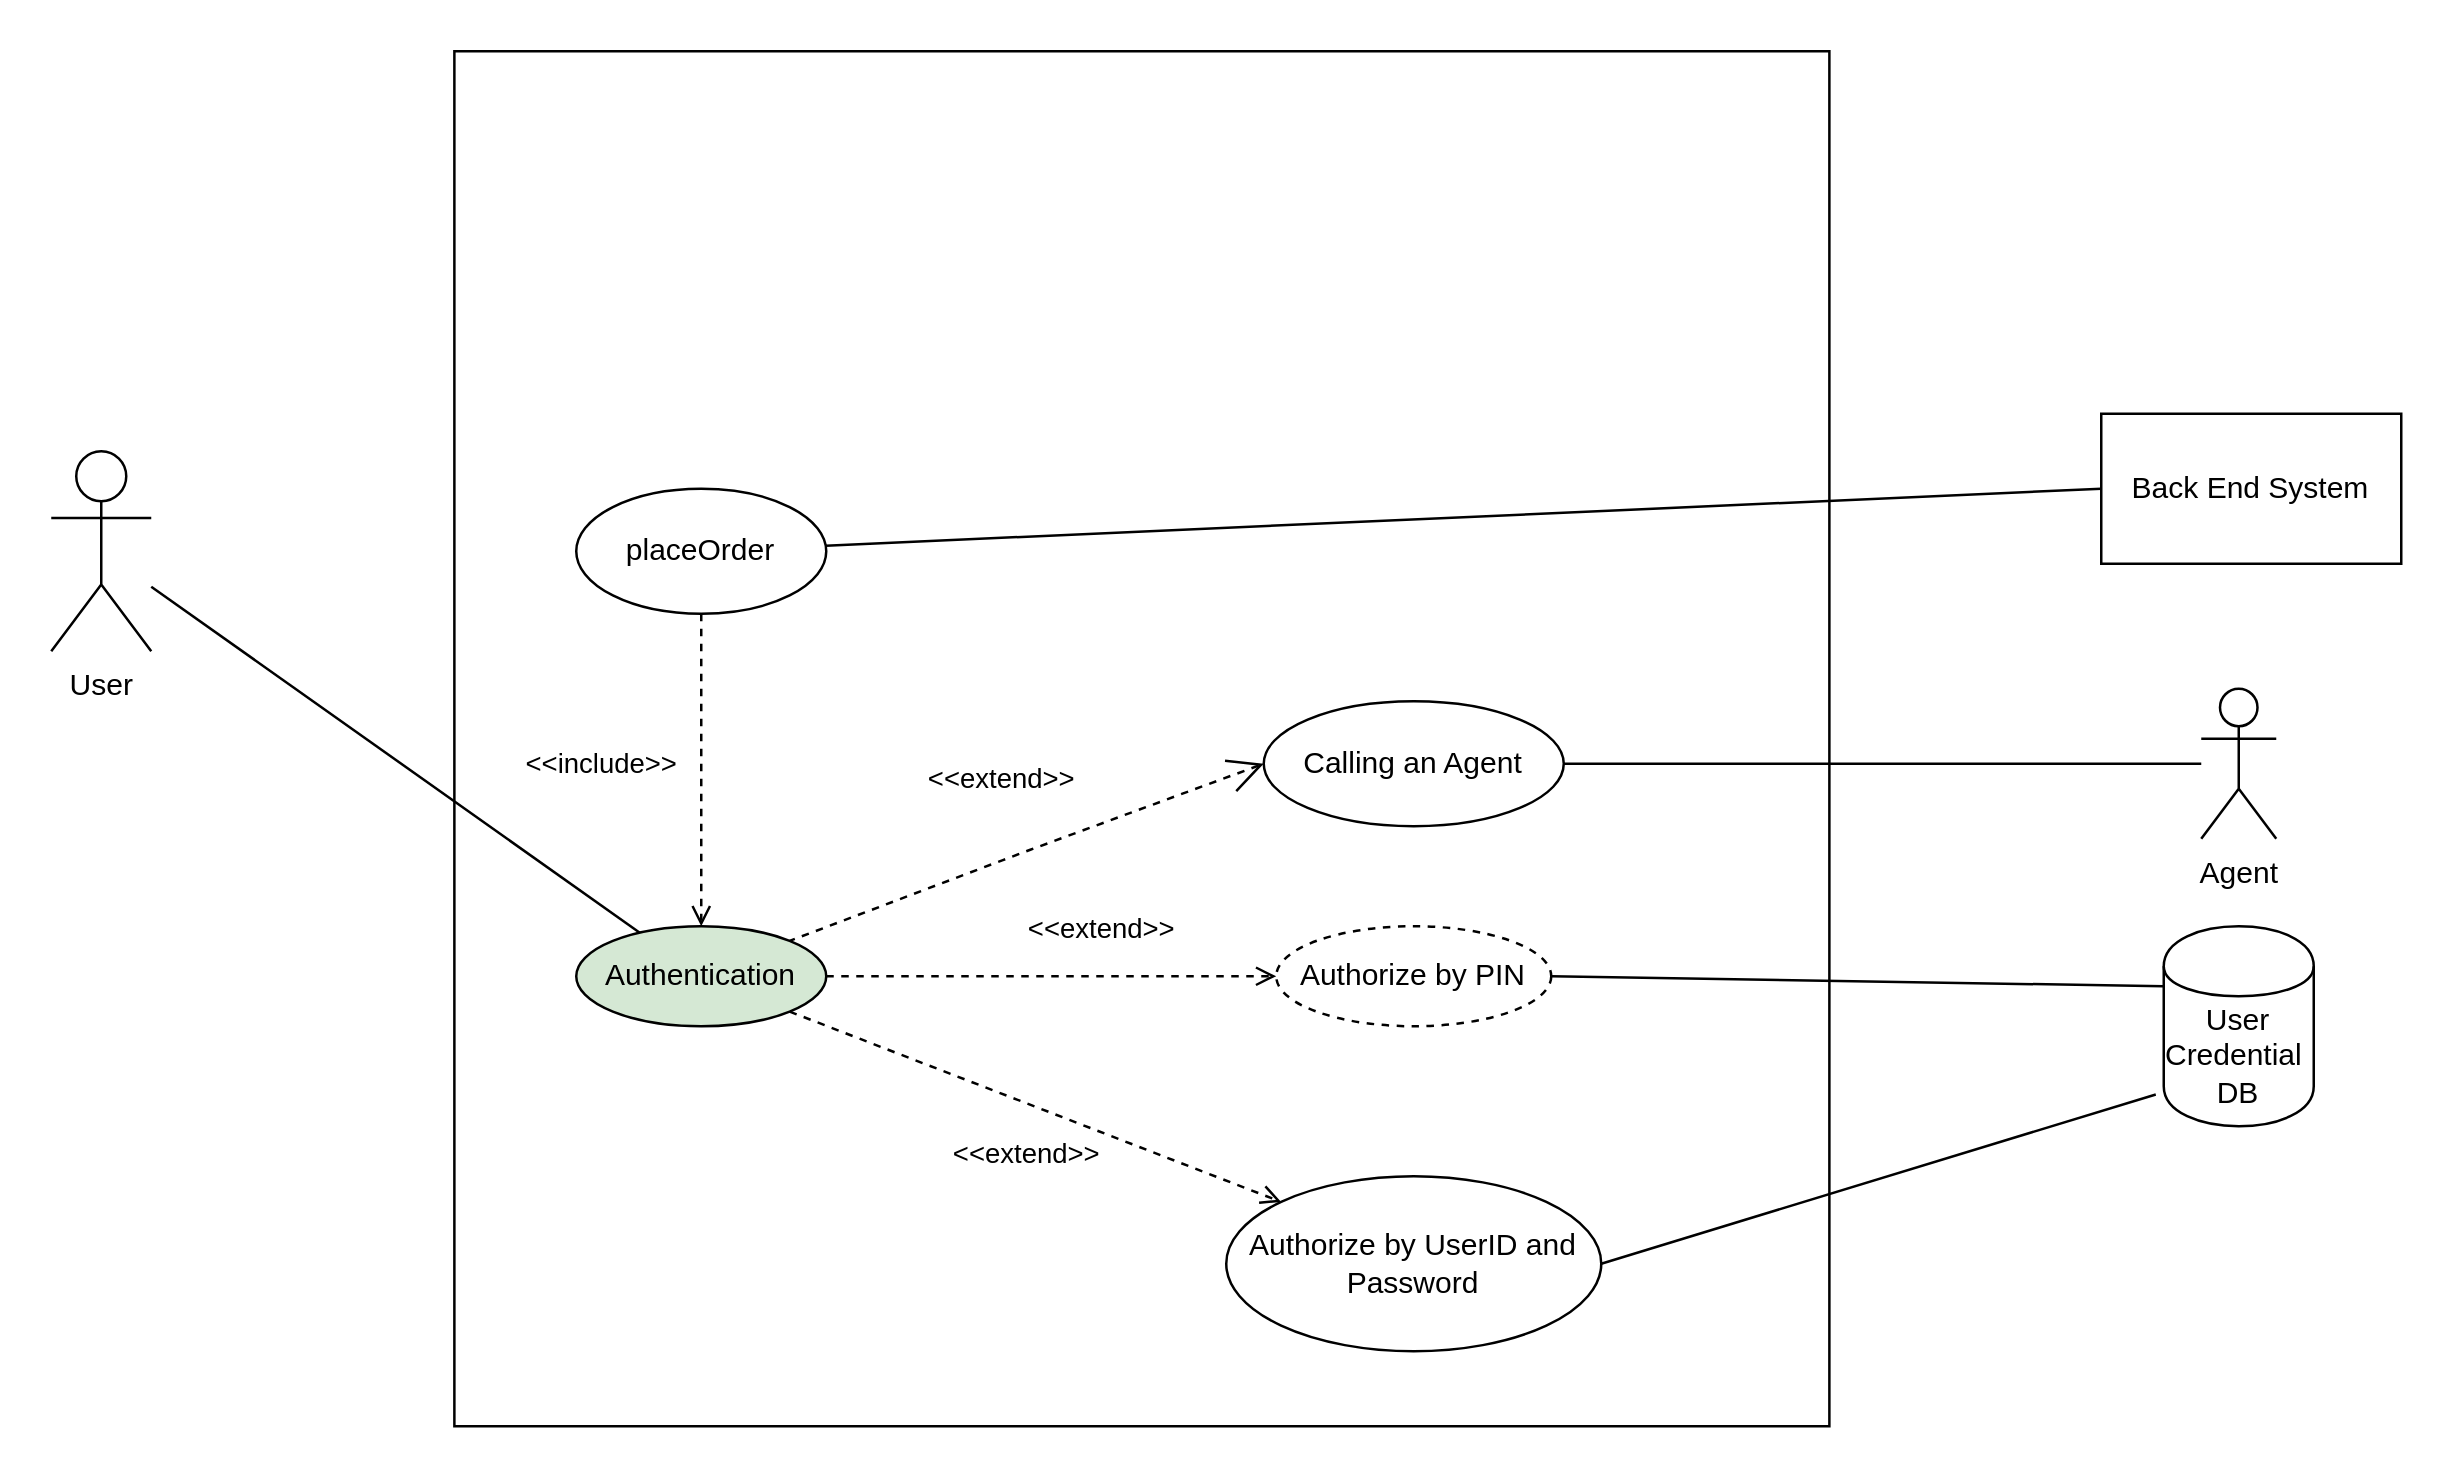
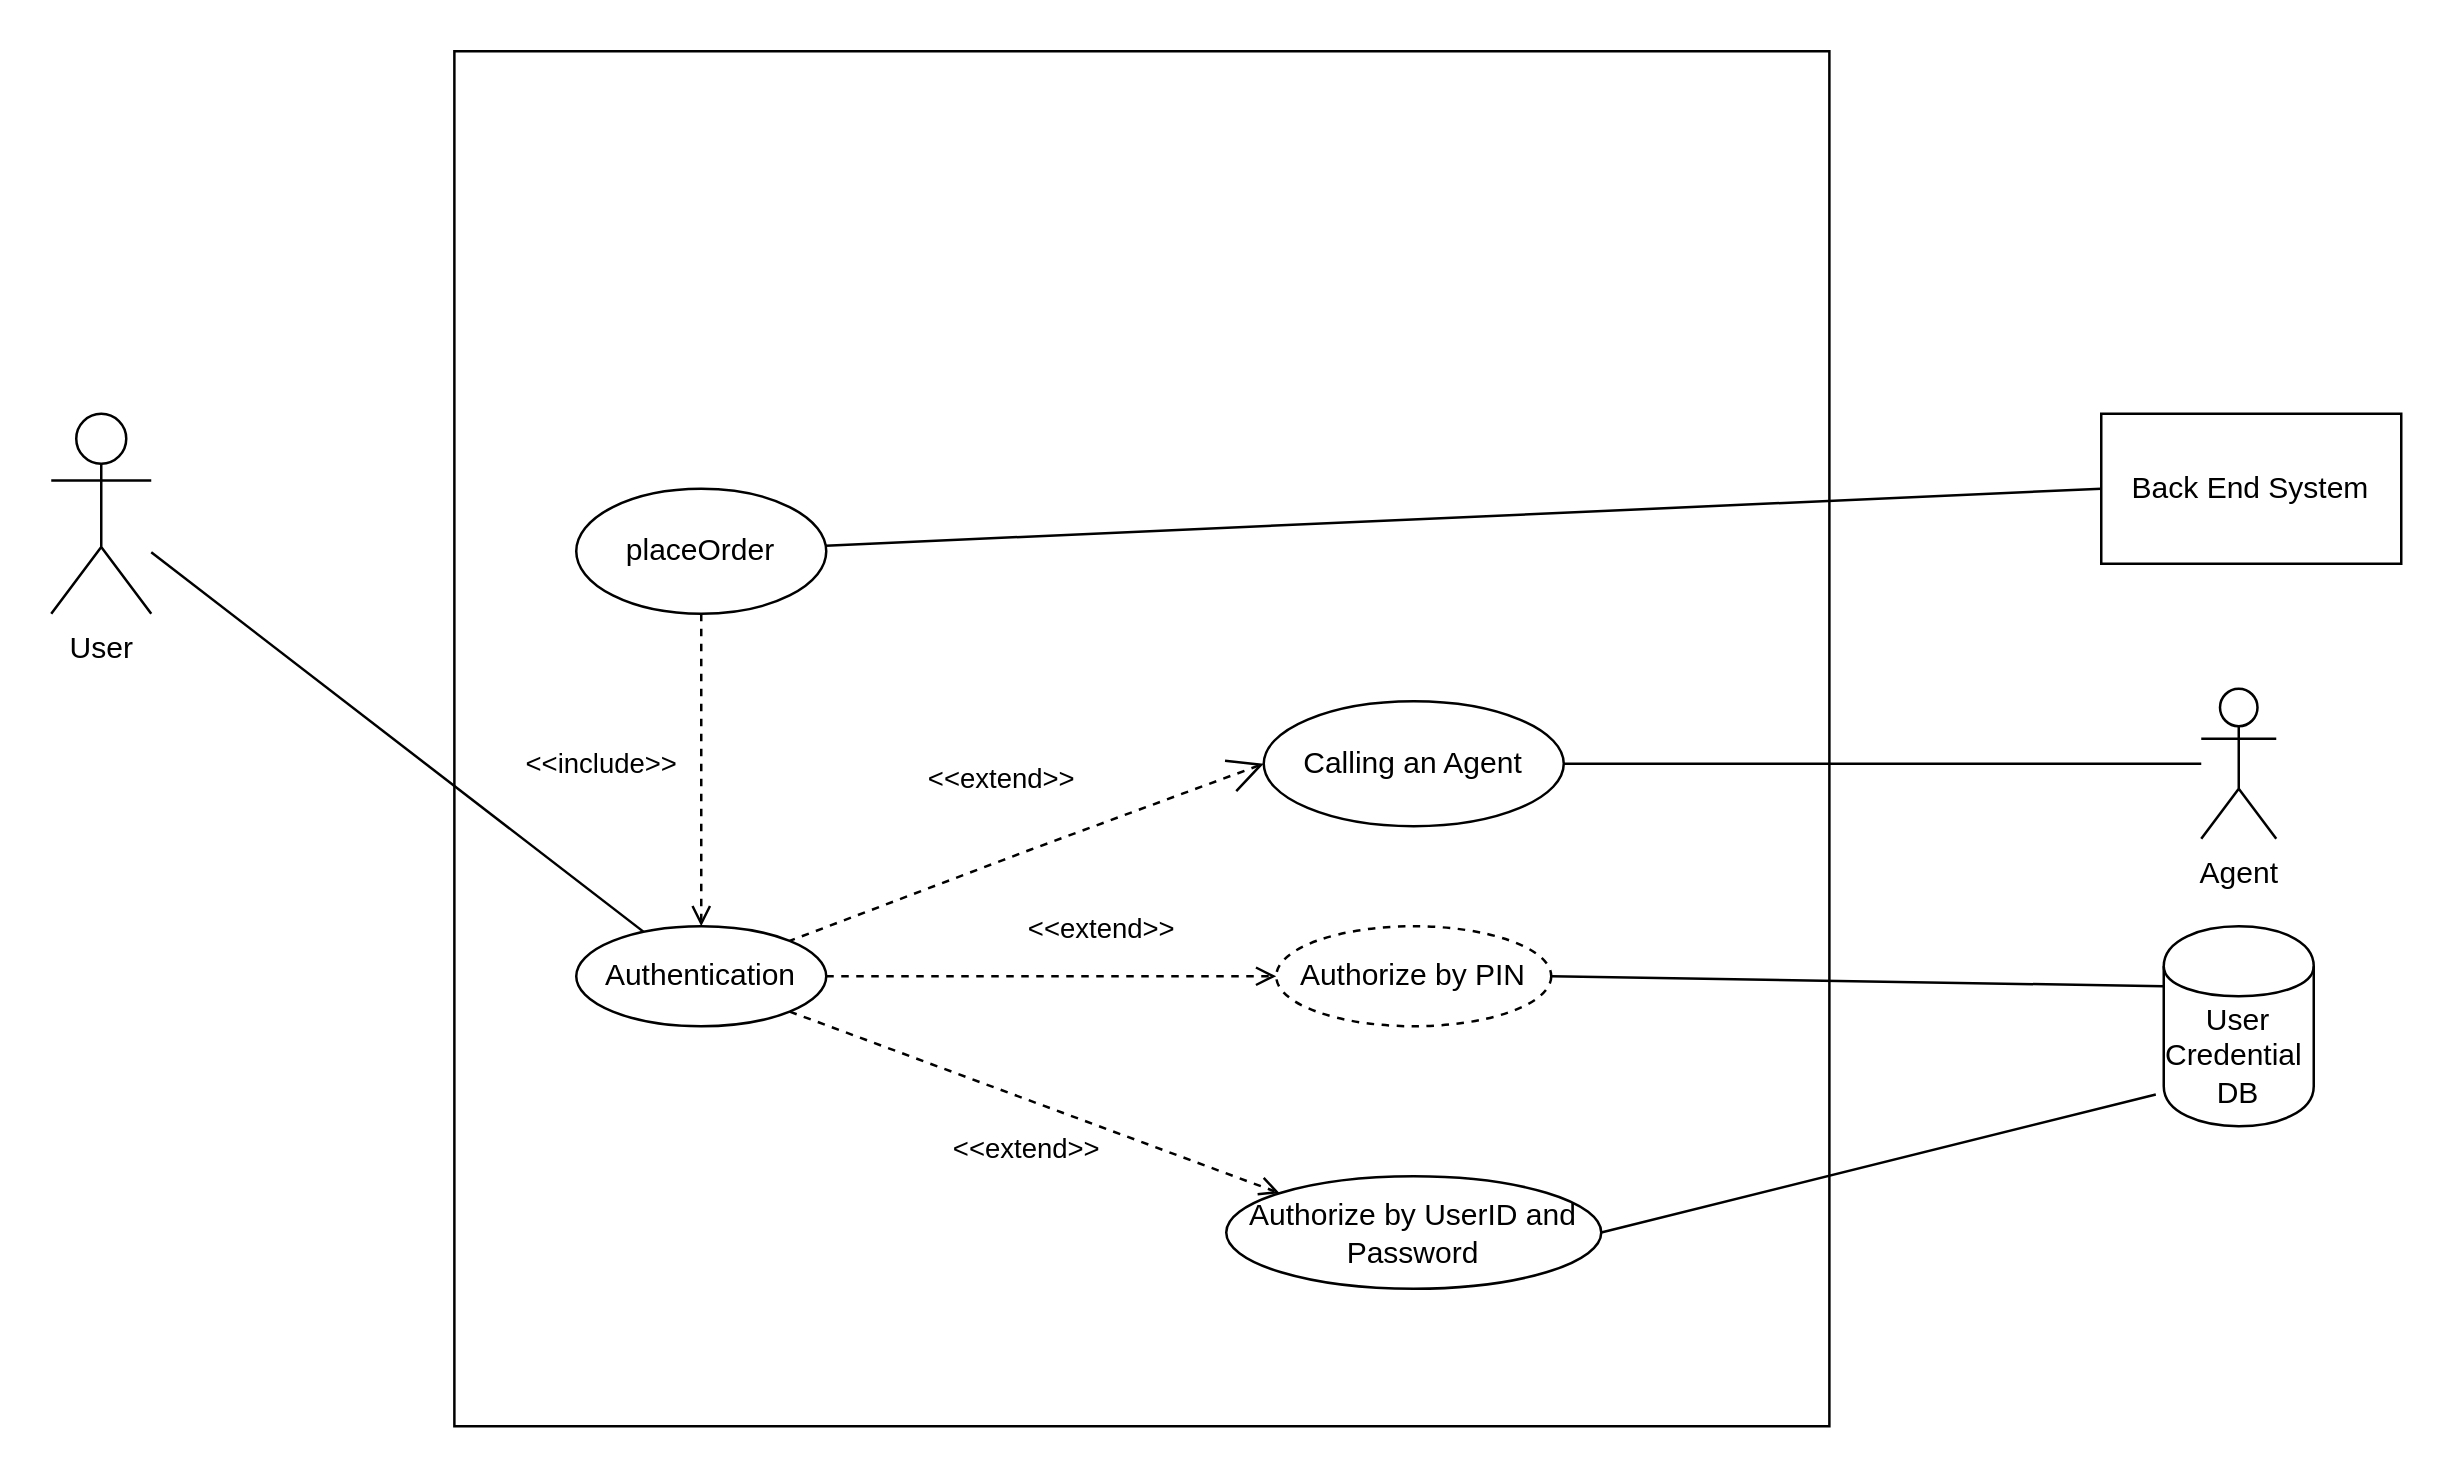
node "User": moved (101, 551) -> (101, 514)
node "Authentication": fillcolor #d5e8d4 -> #ffffff
node "Authorize by UserID and Password": size 375x175 -> 375x113
